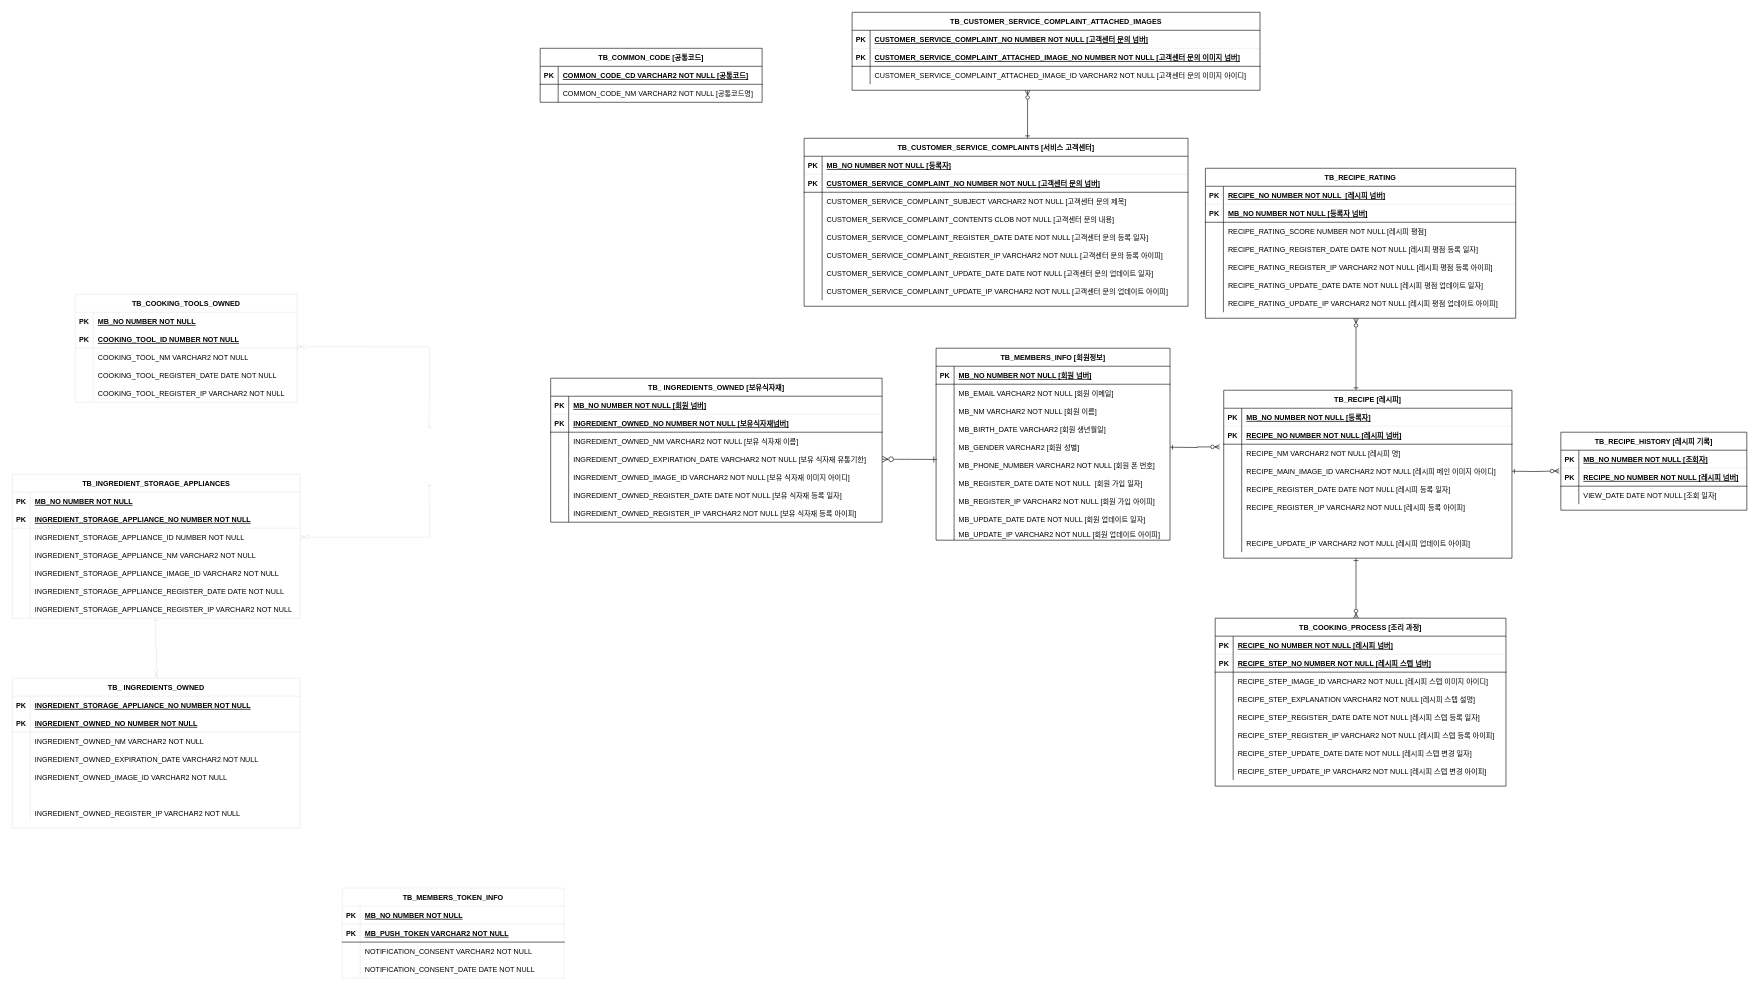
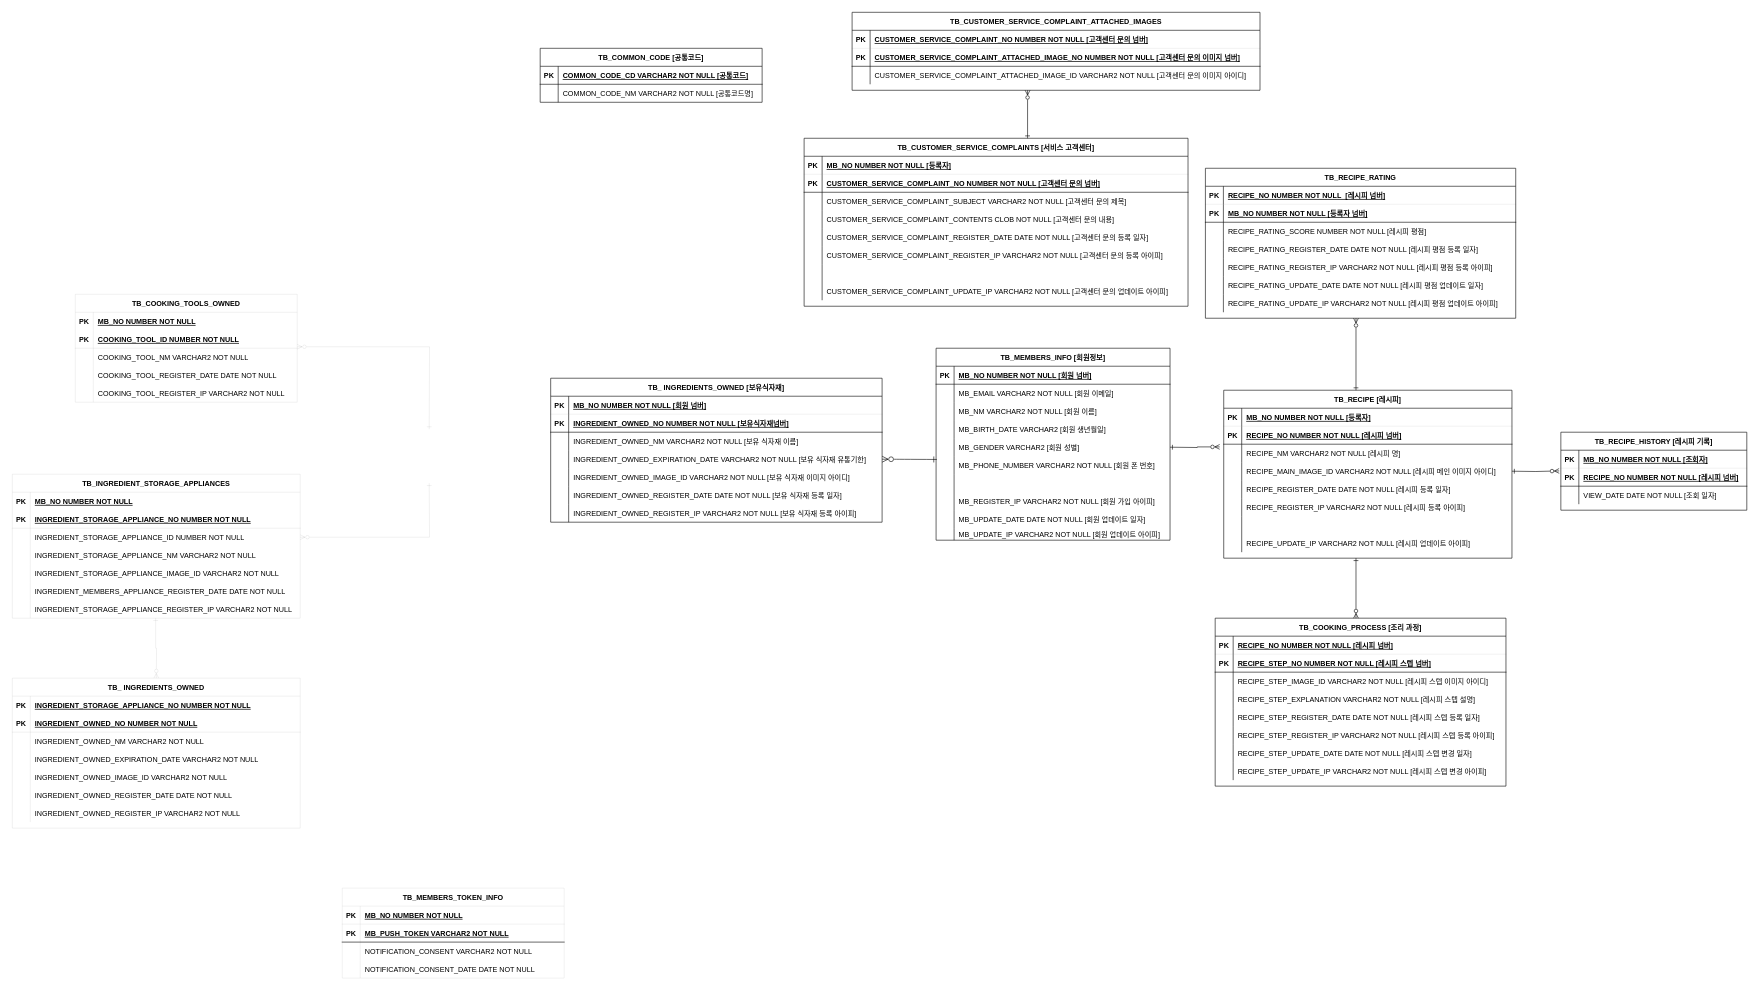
node "CUSTOMER_SERVICE_COMPLAINT_UPDATE_DATE DATE NOT NULL [고객센터 문의 업데이트 일자]": removed
node "MB_REGISTER_DATE DATE NOT NULL [회원 가입 일자]": removed
node "INGREDIENT_STORAGE_APPLIANCE_REGISTER_DATE DATE NOT NULL": label "INGREDIENT_STORAGE_APPLIANCE_REGISTER_DATE DATE NOT NULL" -> "INGREDIENT_MEMBERS_APPLIANCE_REGISTER_DATE DATE NOT NULL"
node "INGREDIENT_OWNED_REGISTER_DATE DATE NOT NULL": added
